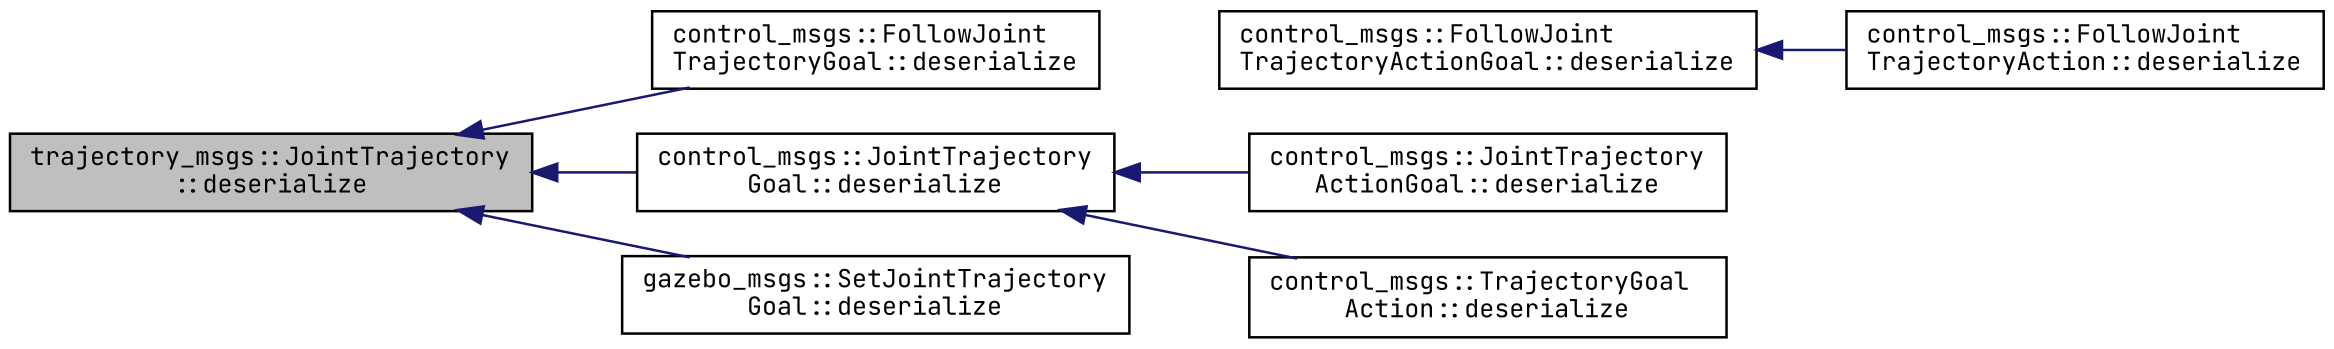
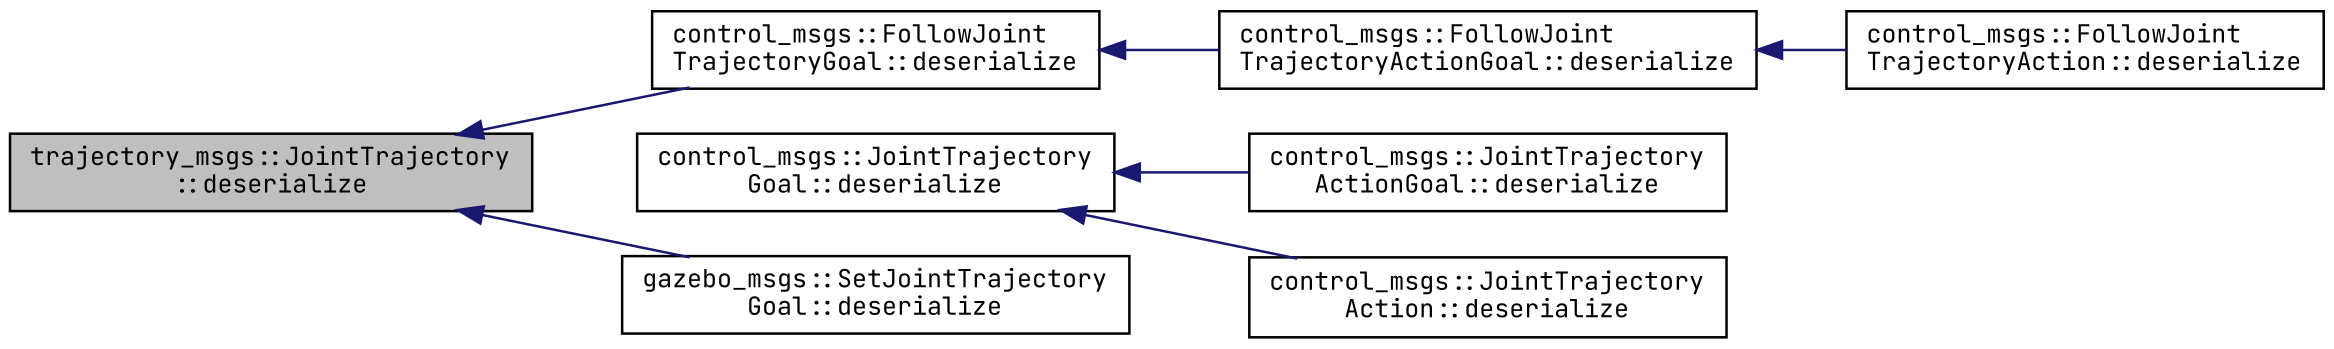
edge "control_msgs::FollowJoint TrajectoryActionGoal::deserialize" -> "control_msgs::FollowJoint TrajectoryGoal::deserialize": added
edge "control_msgs::JointTrajectory Goal::deserialize" -> "trajectory_msgs::JointTrajectory ::deserialize": removed
node "control_msgs::TrajectoryGoal Action::deserialize": label "control_msgs::TrajectoryGoal Action::deserialize" -> "control_msgs::JointTrajectory Action::deserialize"
